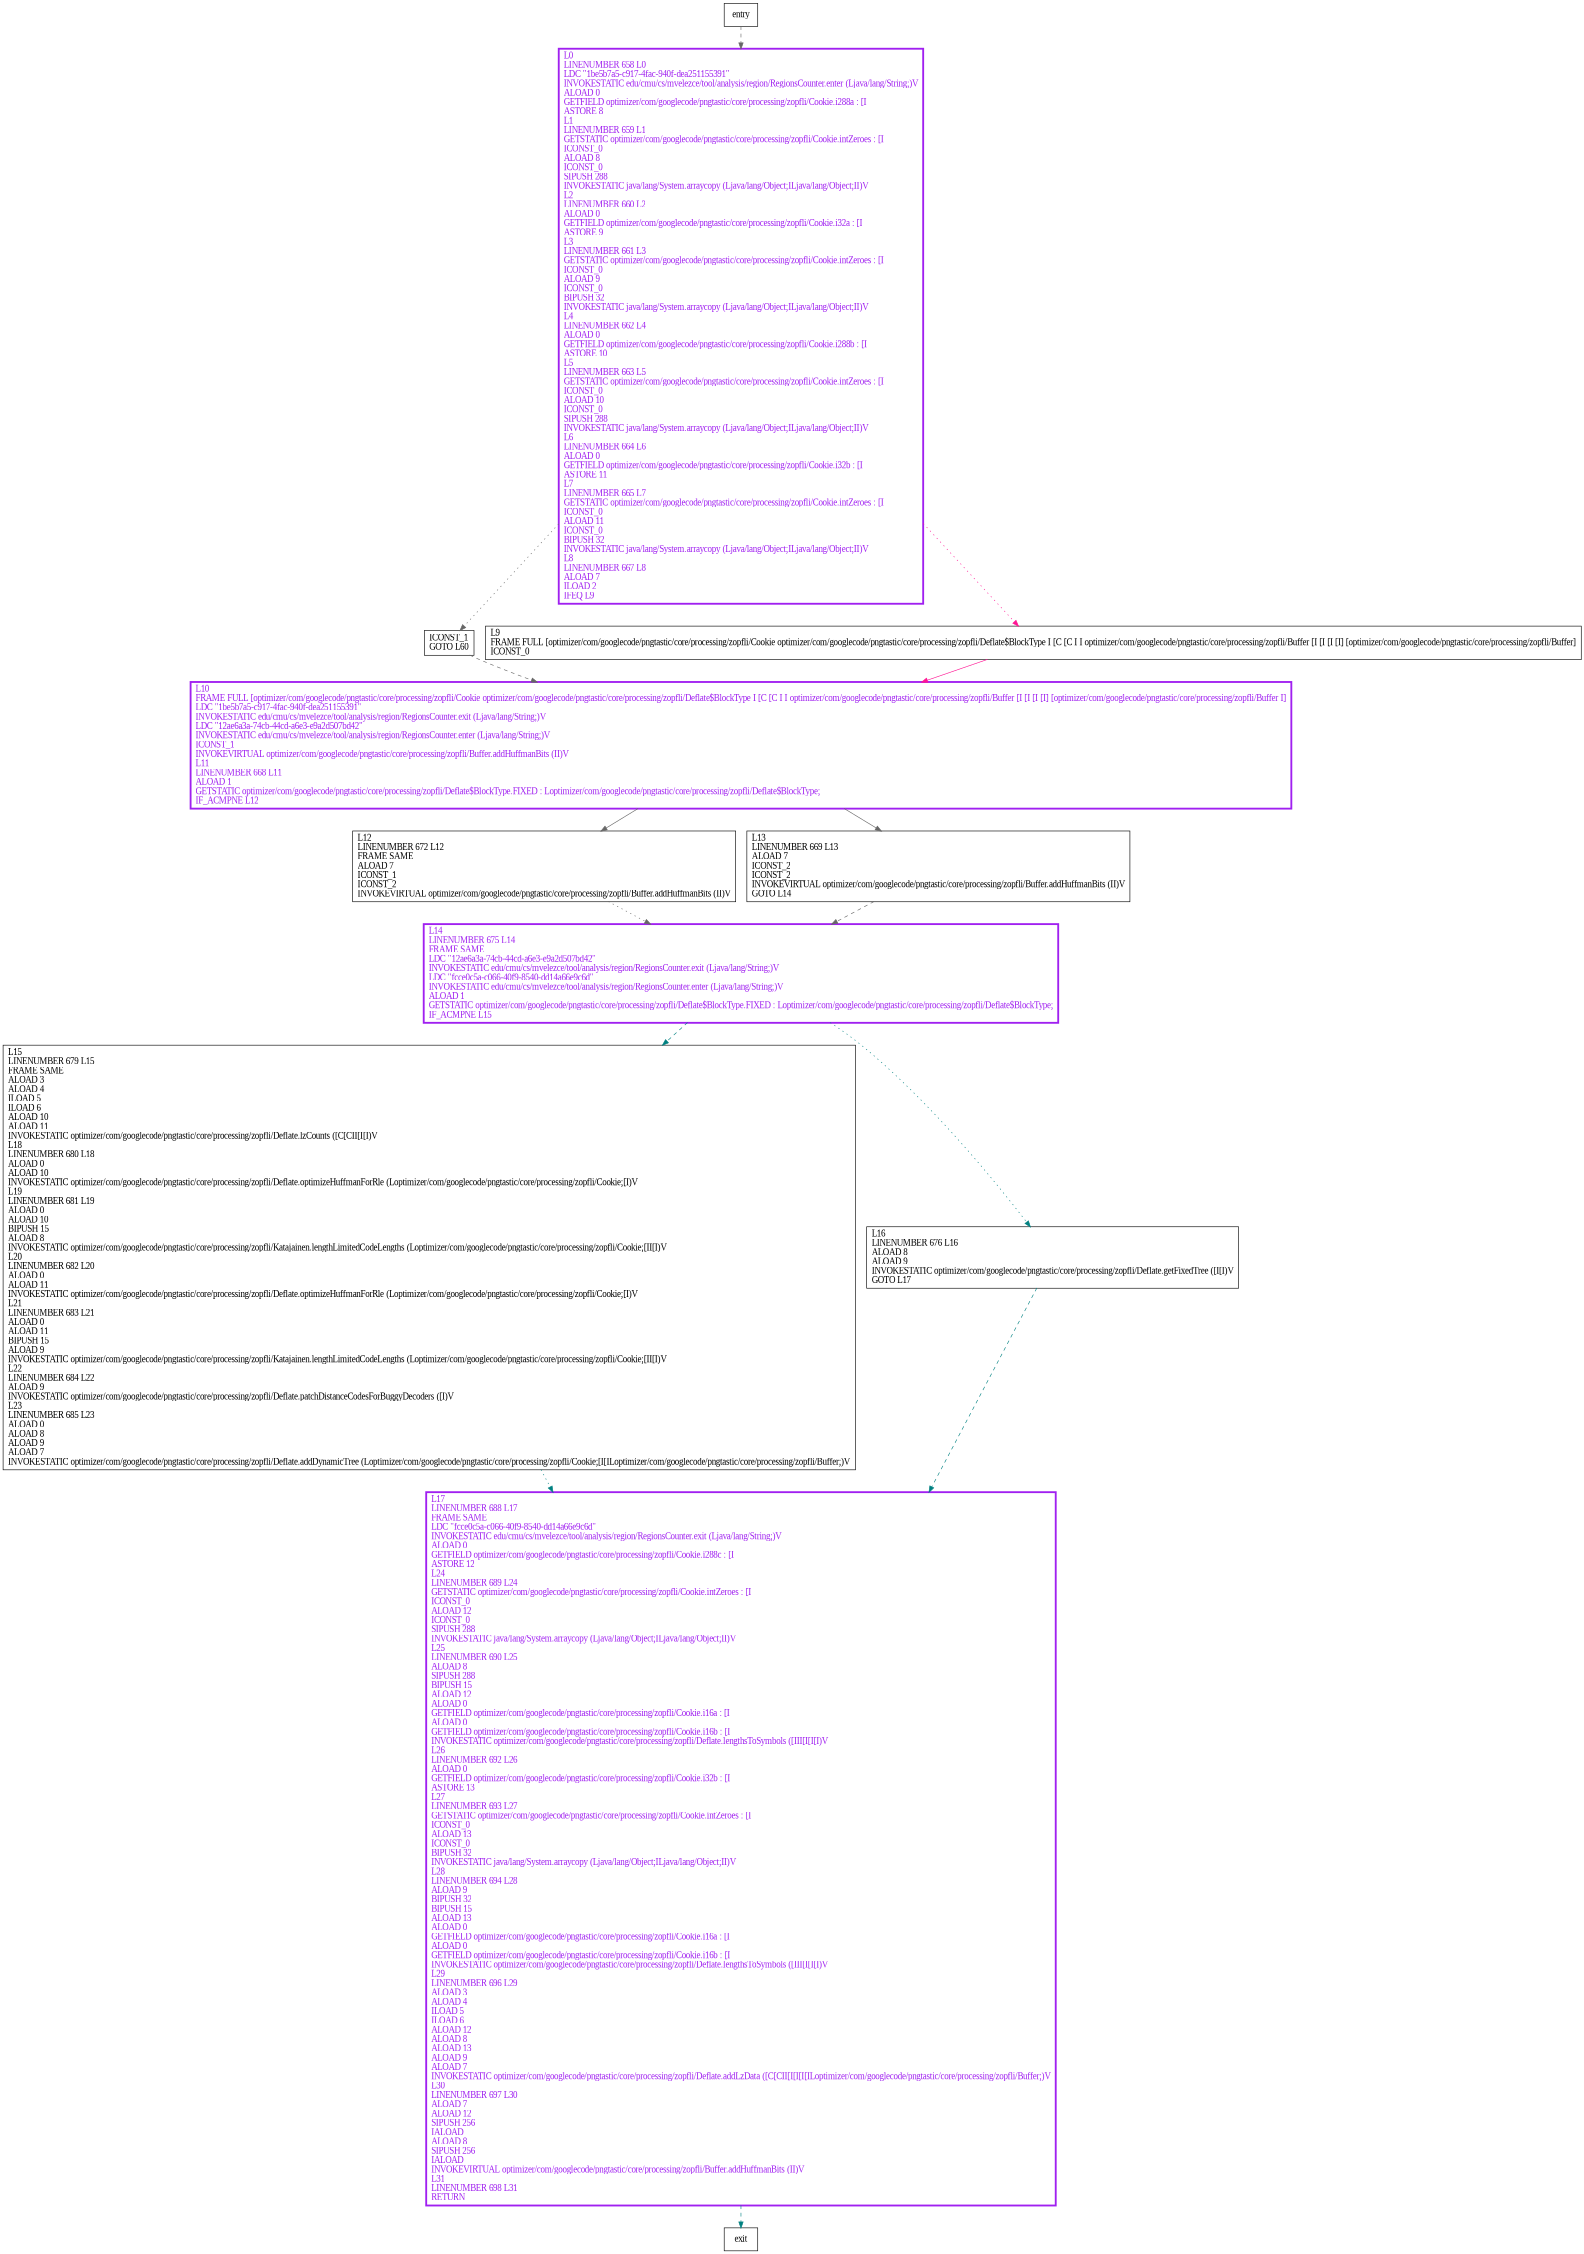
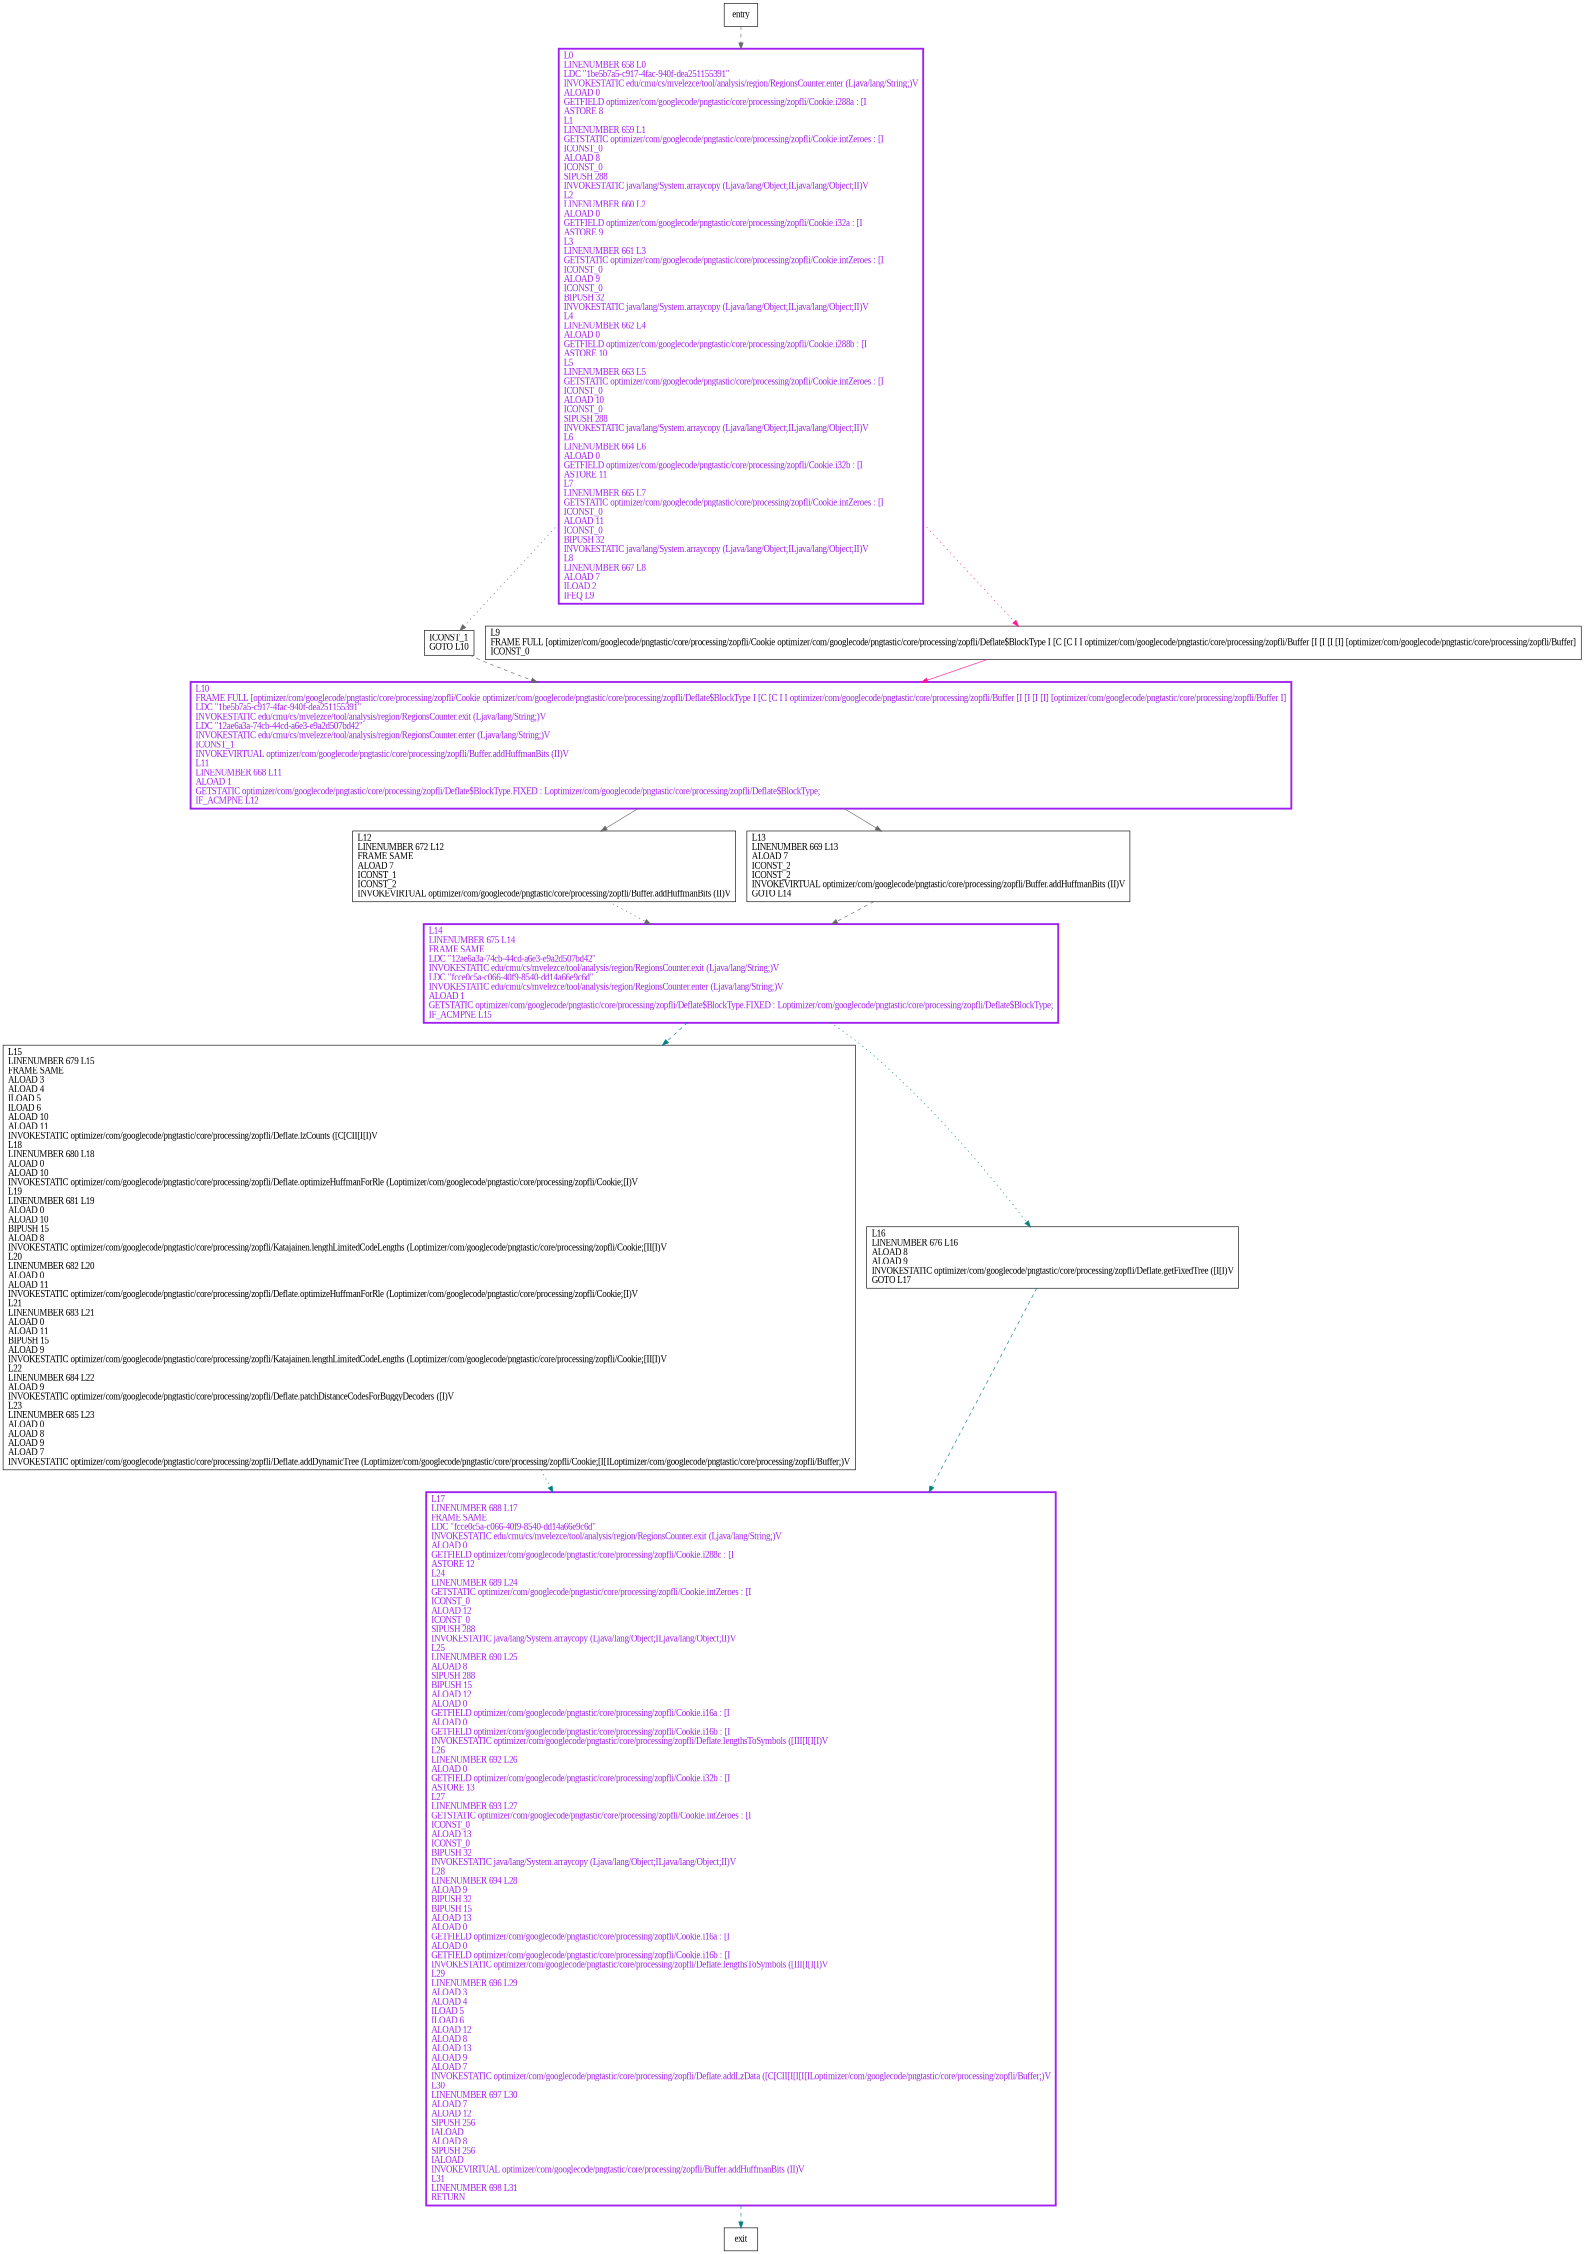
node "ICONST_1 GOTO L60": label "ICONST_1 GOTO L60" -> "ICONST_1 GOTO L10"
